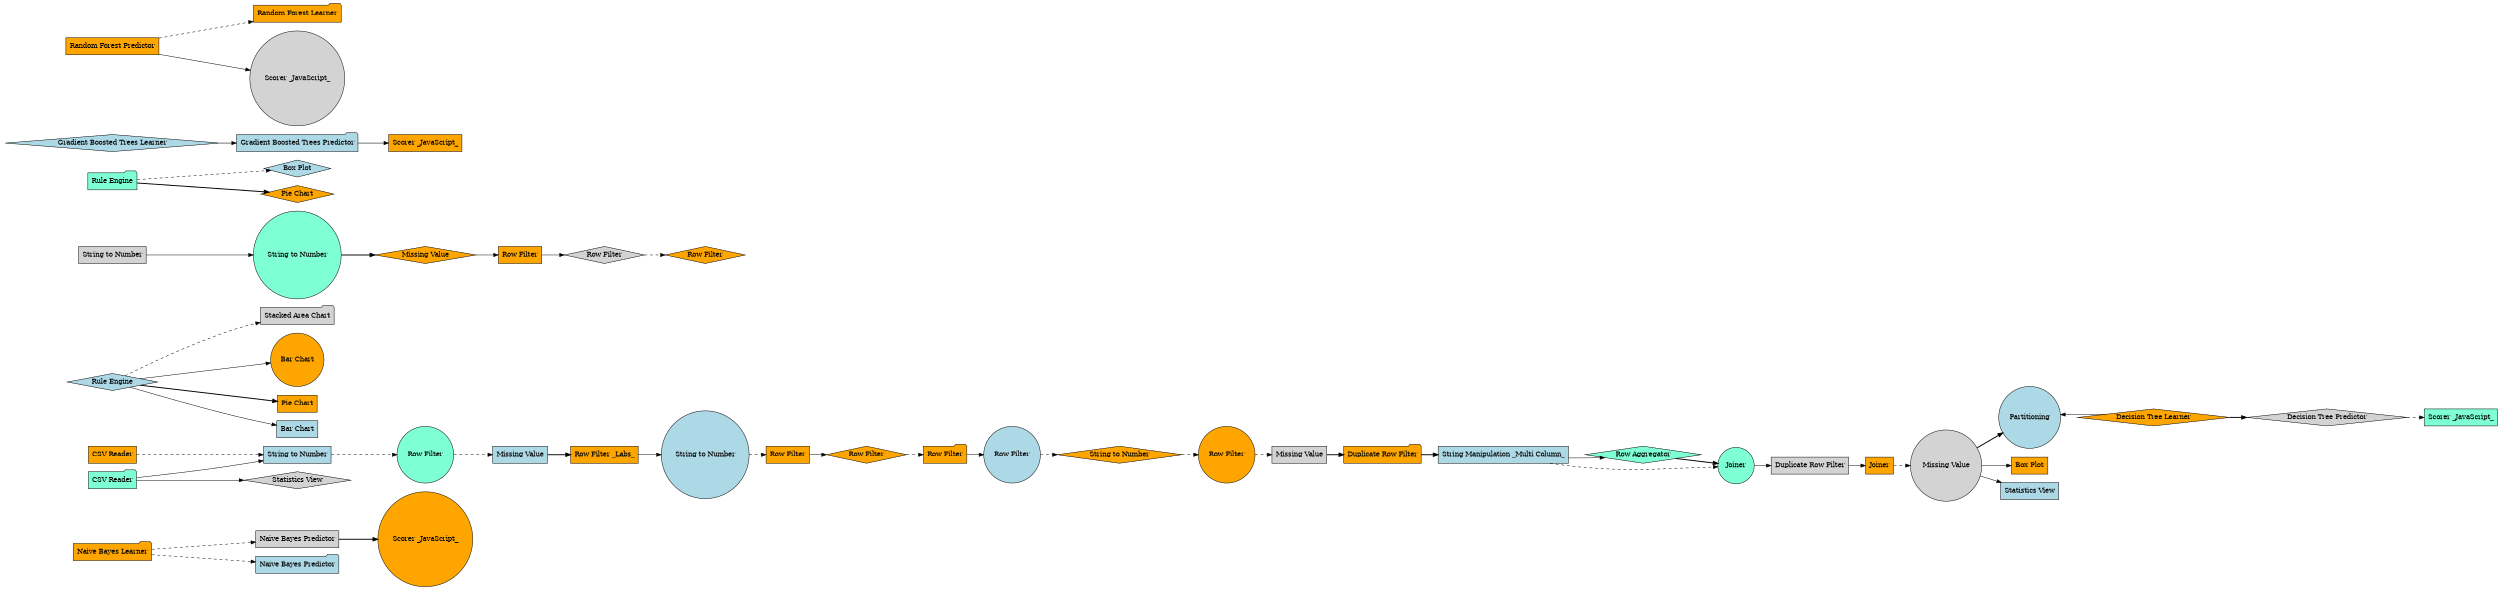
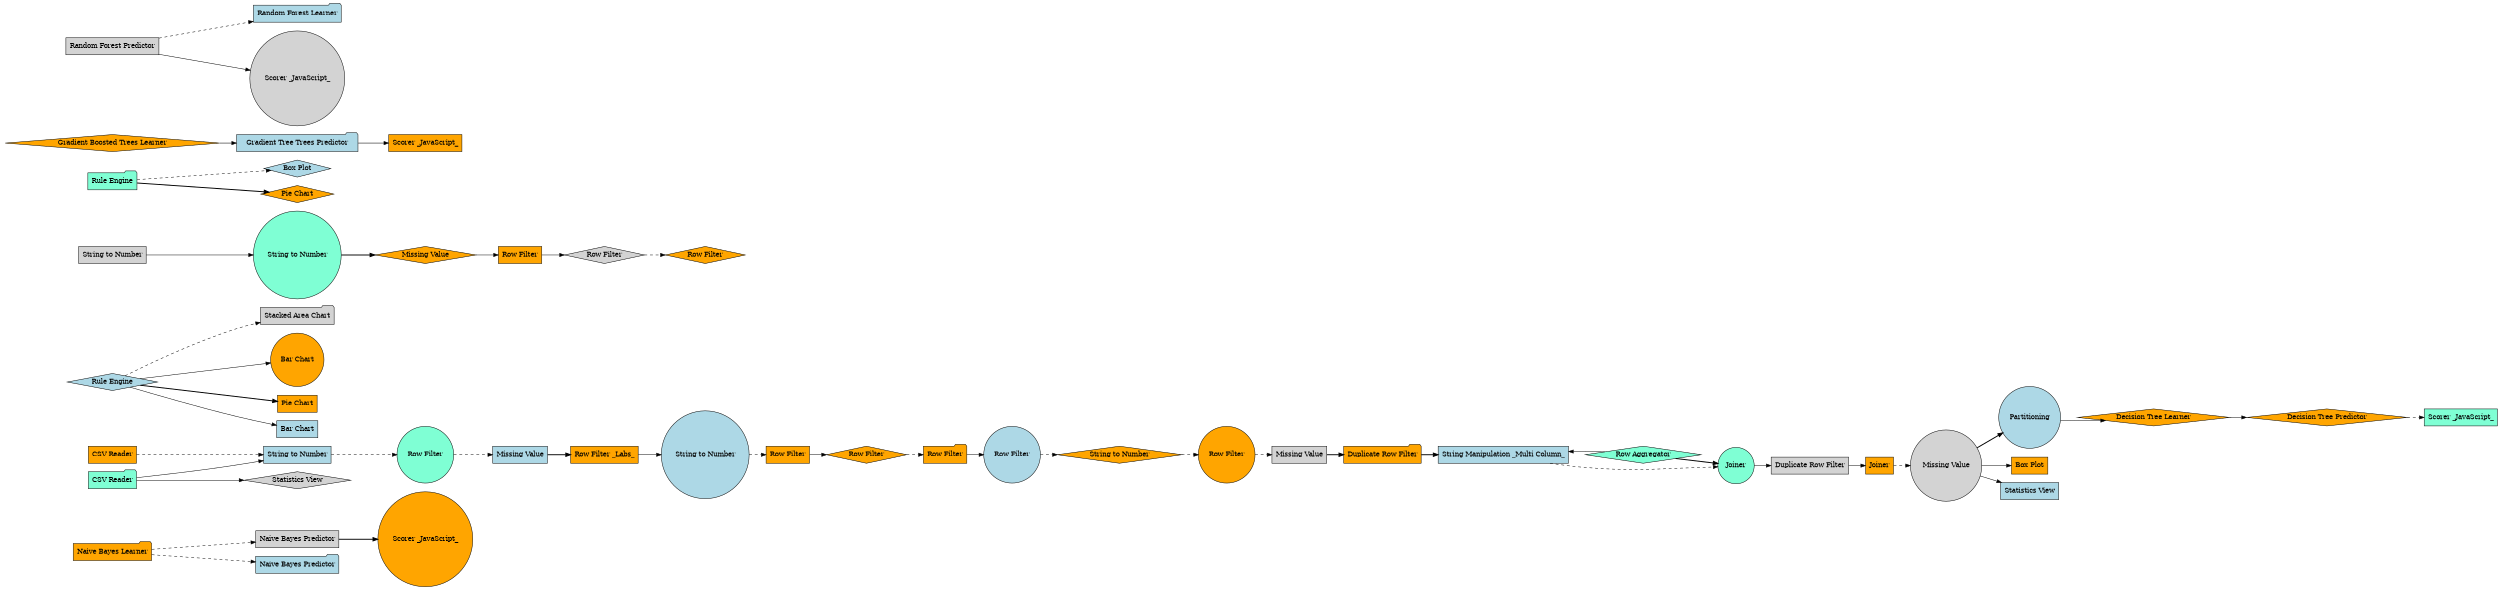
node "Random Forest Learner": fillcolor orange -> lightblue
node "Random Forest Predictor": fillcolor orange -> lightgrey
node "Gradient Boosted Trees Learner": fillcolor lightblue -> orange
node "Gradient Boosted Trees Predictor": label "Gradient Boosted Trees Predictor" -> "Gradient Tree Trees Predictor"
edge "Decision Tree Learner" -> "Partitioning": reversed
edge "Decision Tree Learner" -> "Decision Tree Predictor": style bold -> solid
node "Decision Tree Predictor": fillcolor lightgrey -> orange
edge "String Manipulation _Multi Column_" -> "Row Aggregator": reversed
